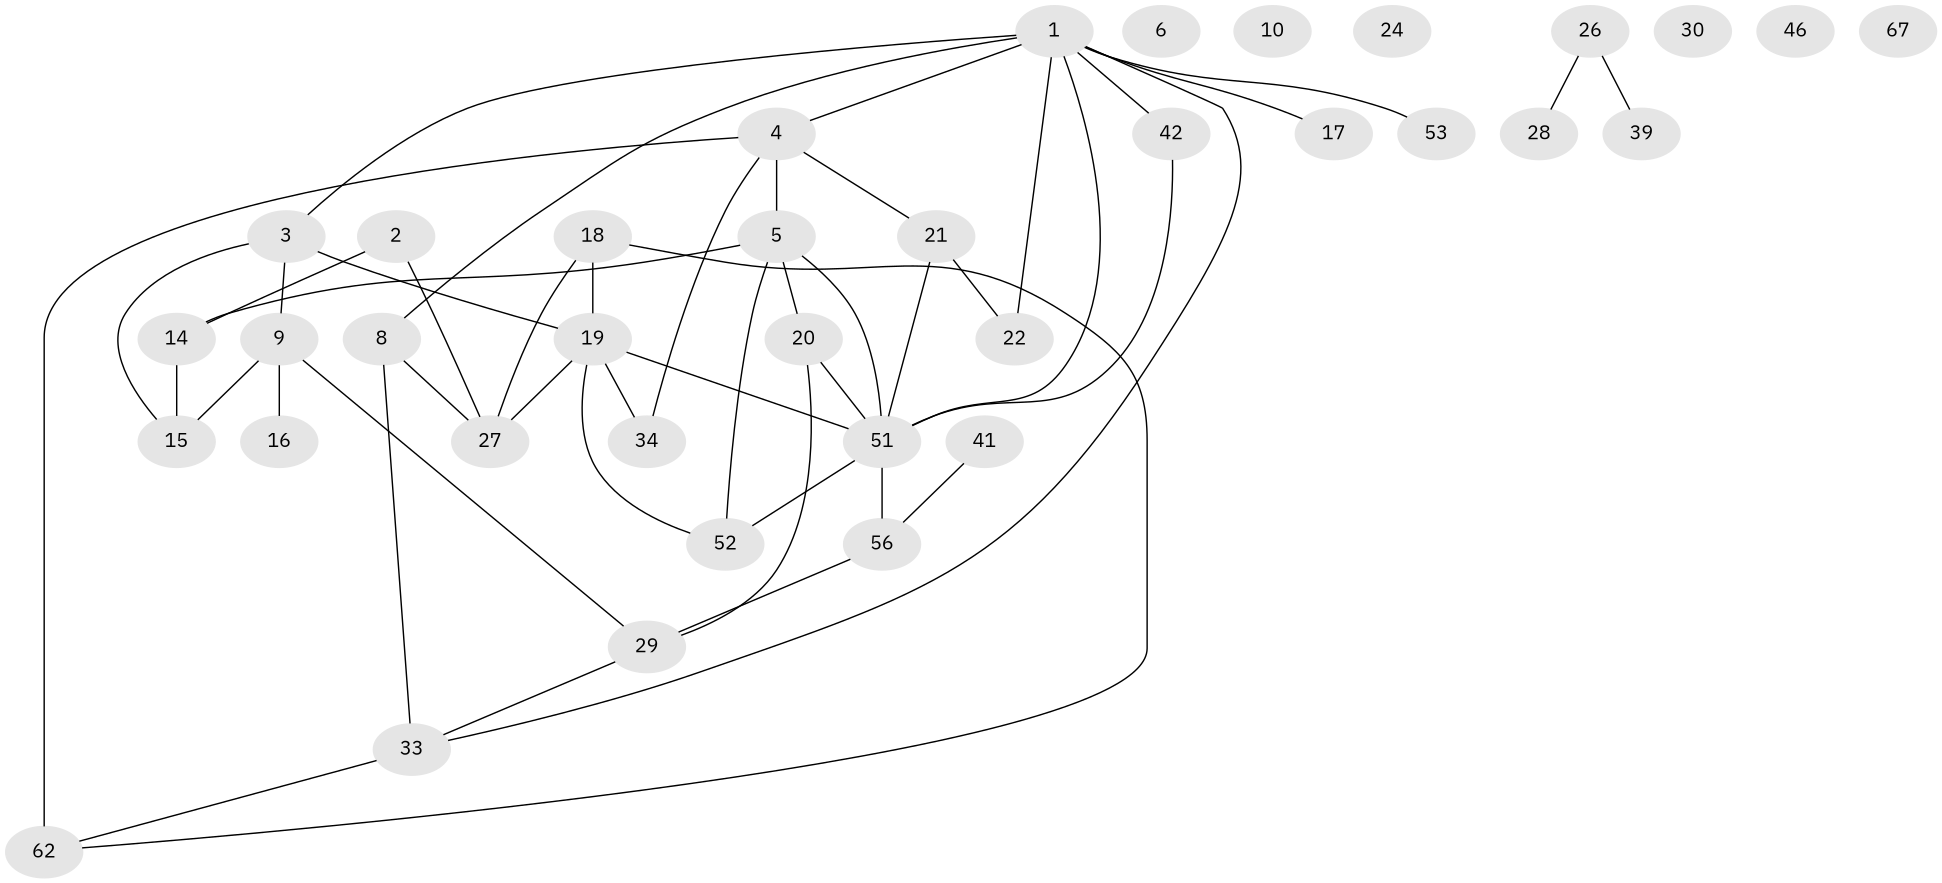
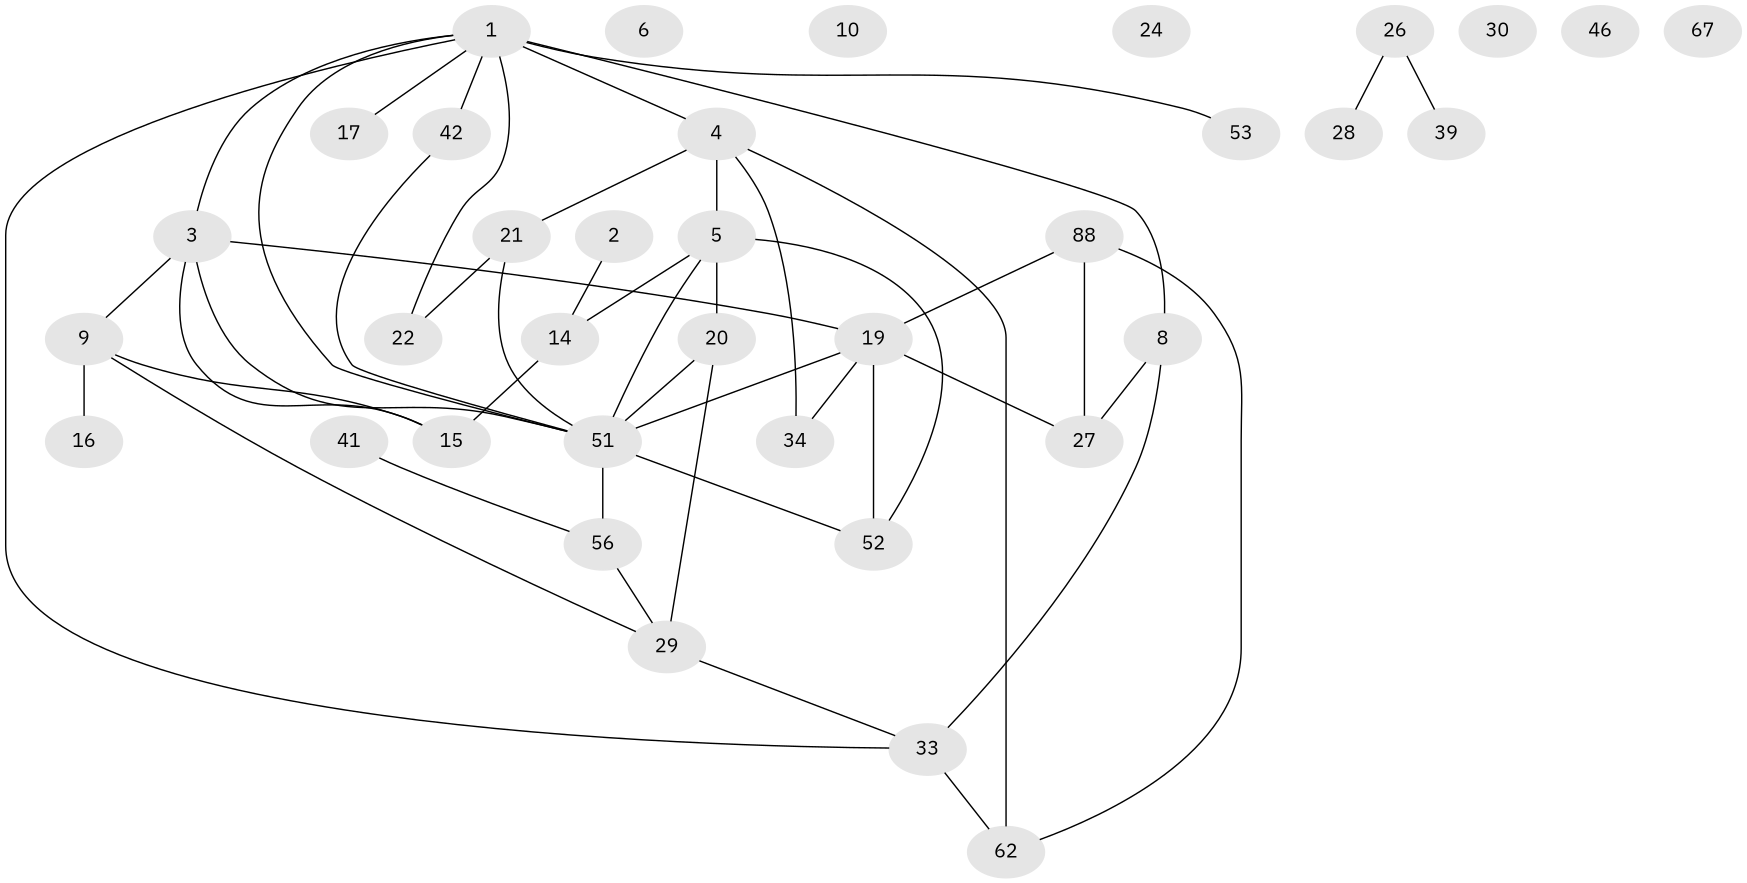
node "18": label "18" -> "88"
edge "2" -- "27": removed
edge "3" -- "51": added
